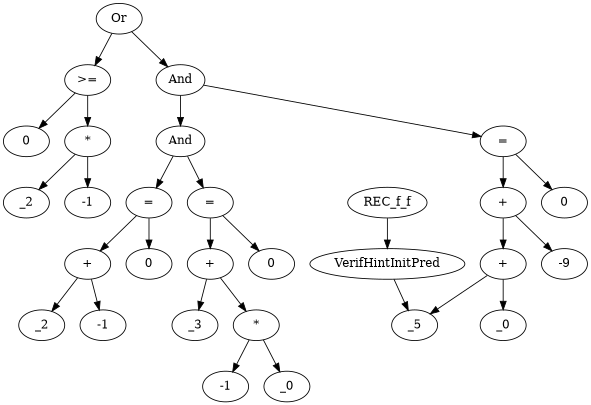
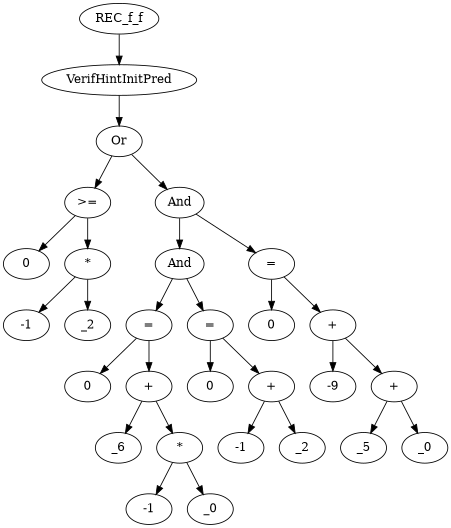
edge "VerifHintInitPred" -> "_5": now "VerifHintInitPred" -> "Or"
node "_3": label "_3" -> "_6"
